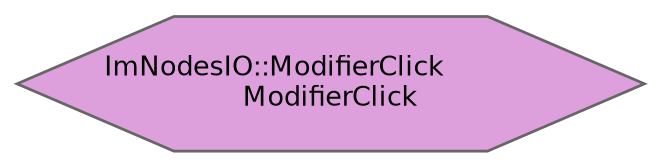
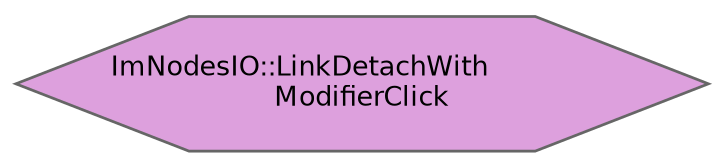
node "ImNodesIO::ModifierClick ModifierClick": label "ImNodesIO::ModifierClick ModifierClick" -> "ImNodesIO::LinkDetachWith ModifierClick"
